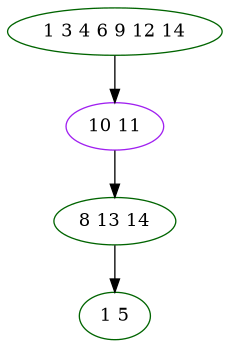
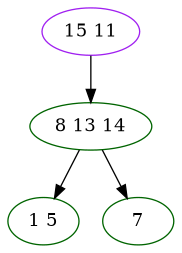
node "1 3 4 6 9 12 14": removed
node "10 11": label "10 11" -> "15 11"
node "7": added
